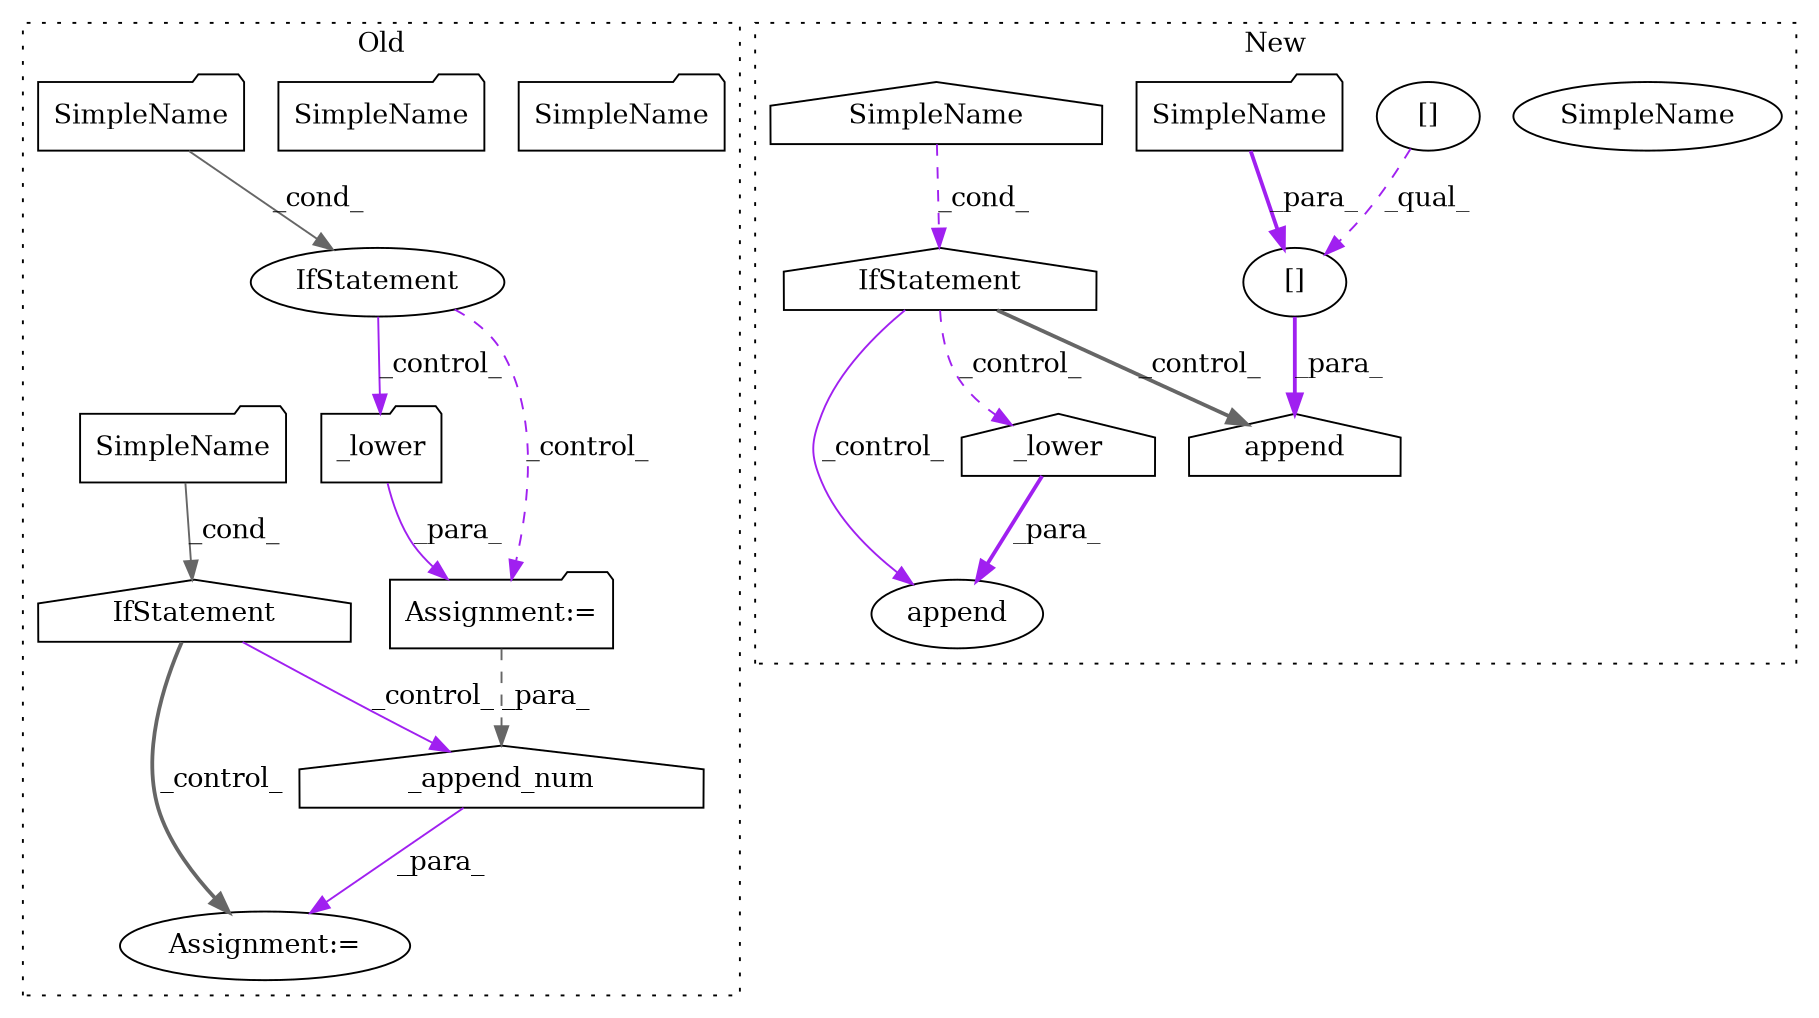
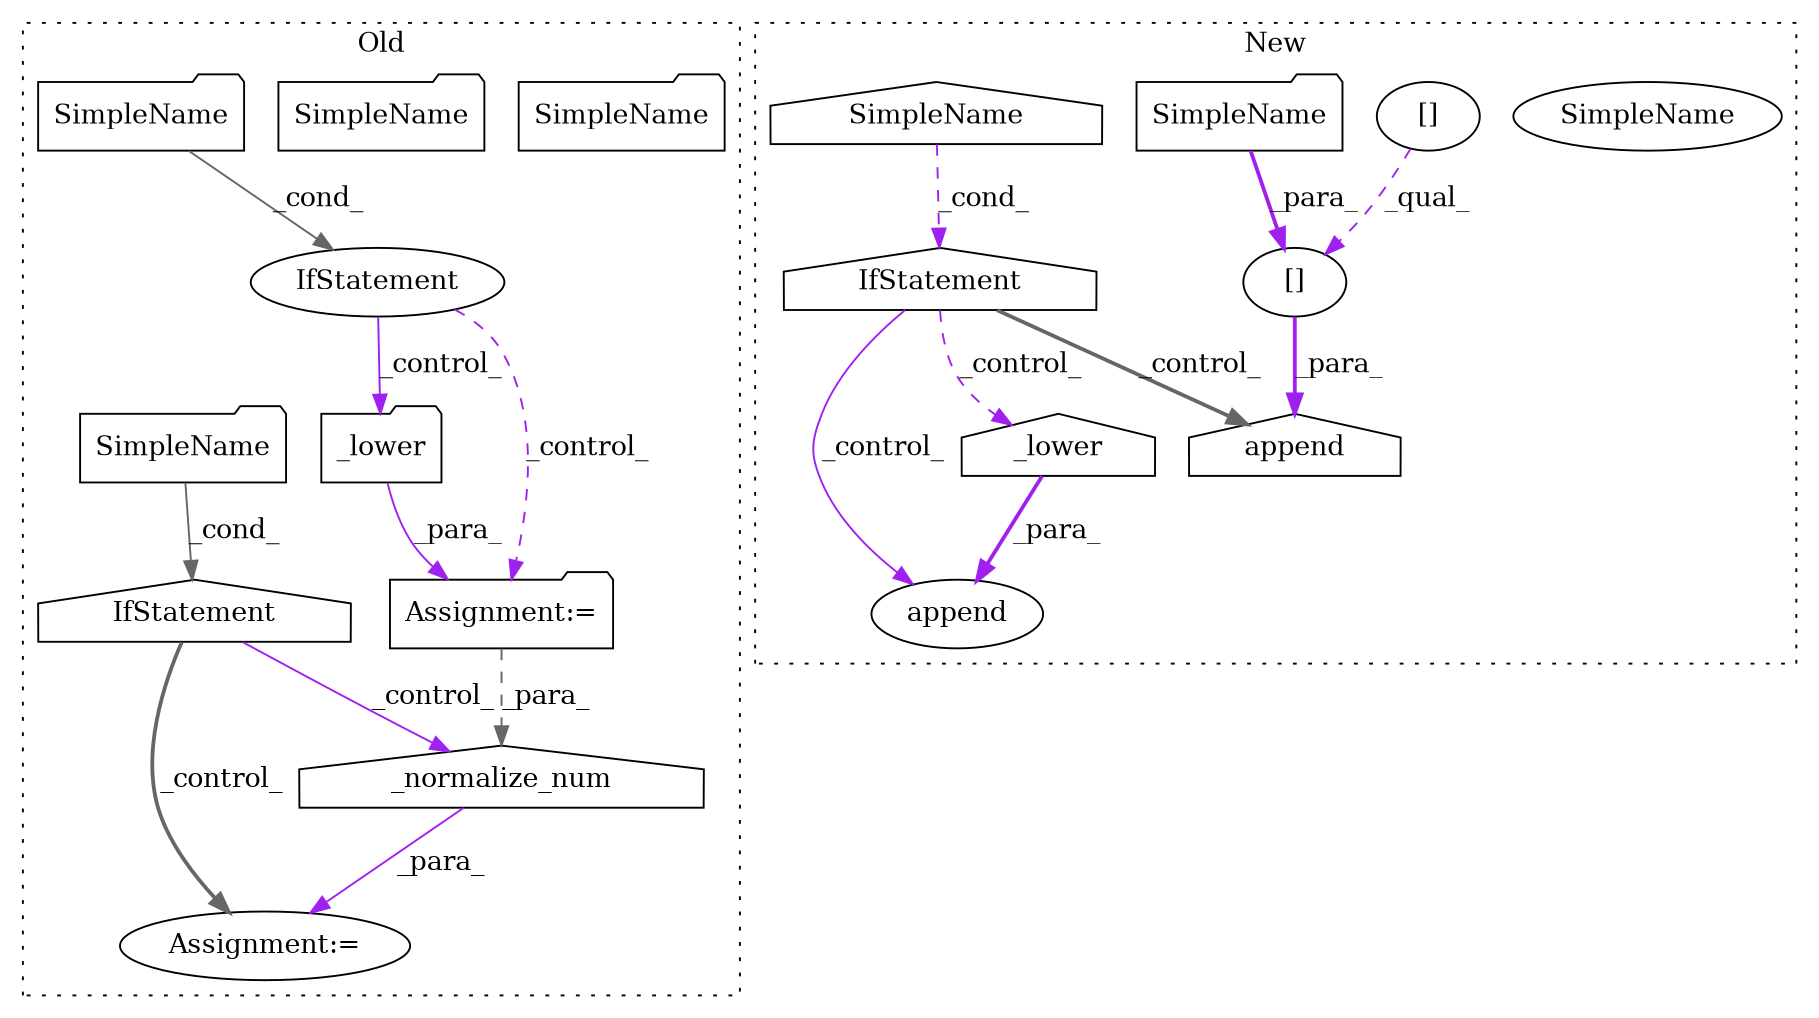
node "_append_num": label "_append_num" -> "_normalize_num"
